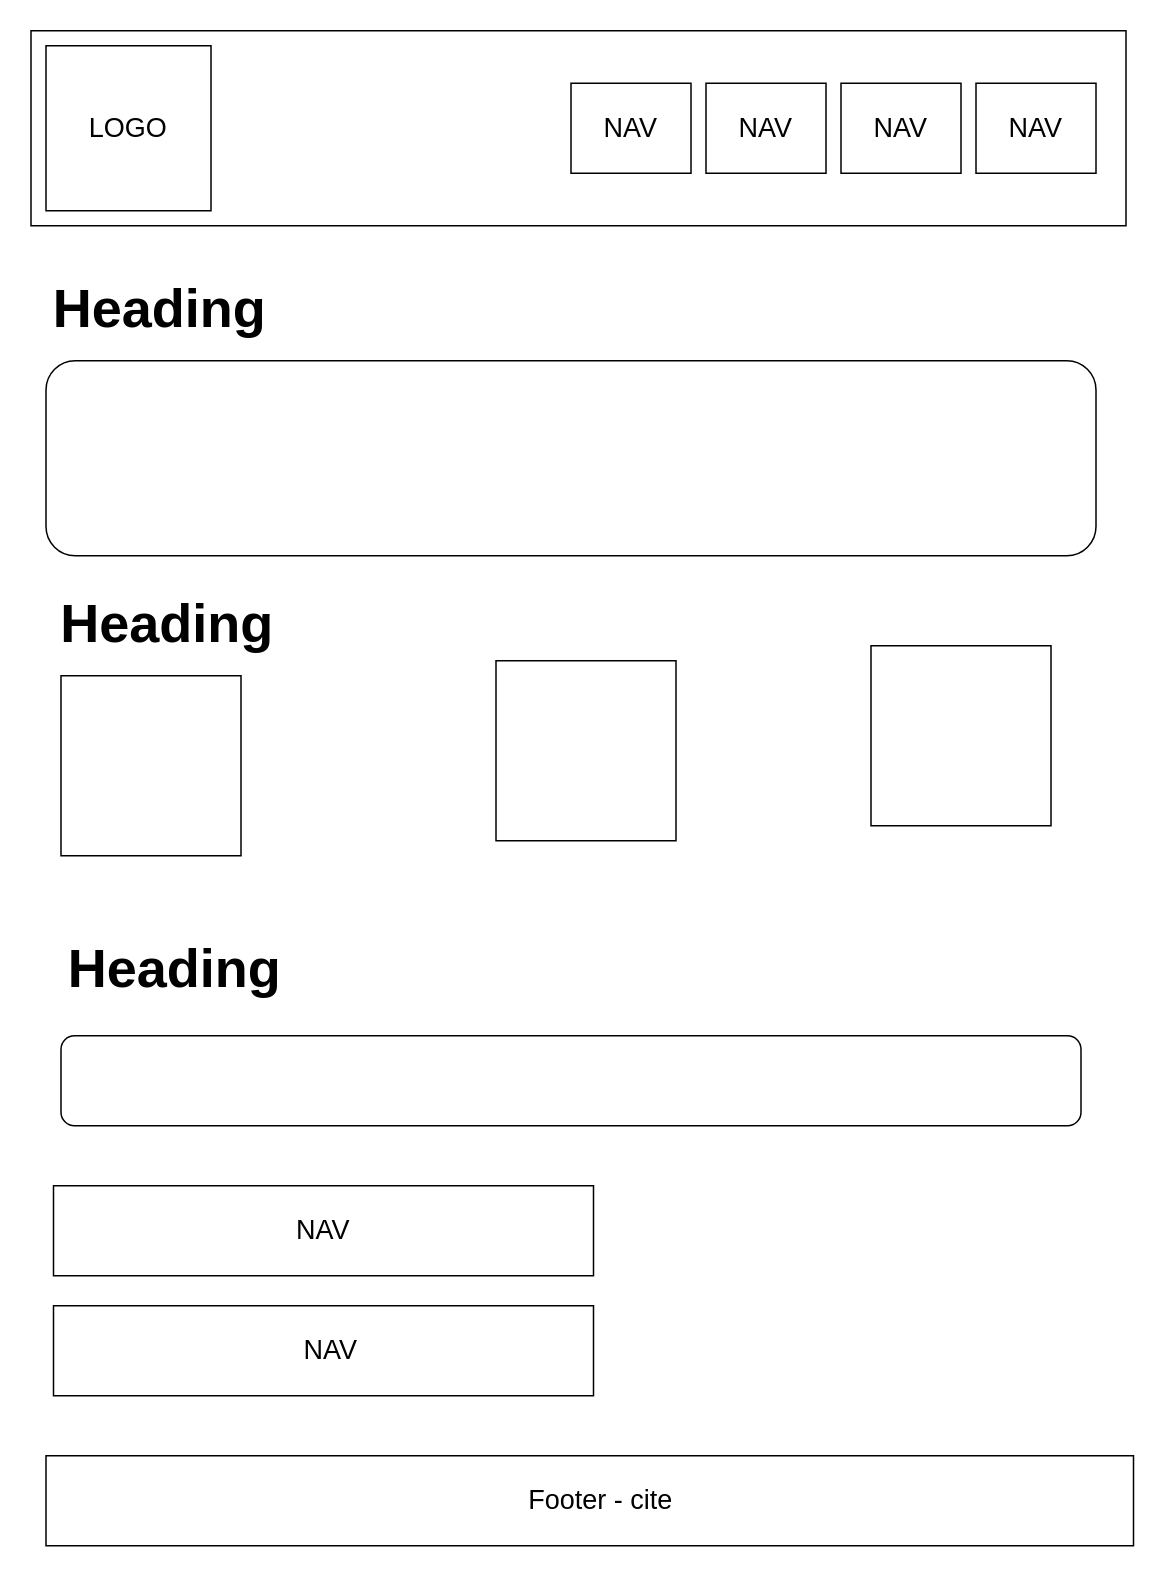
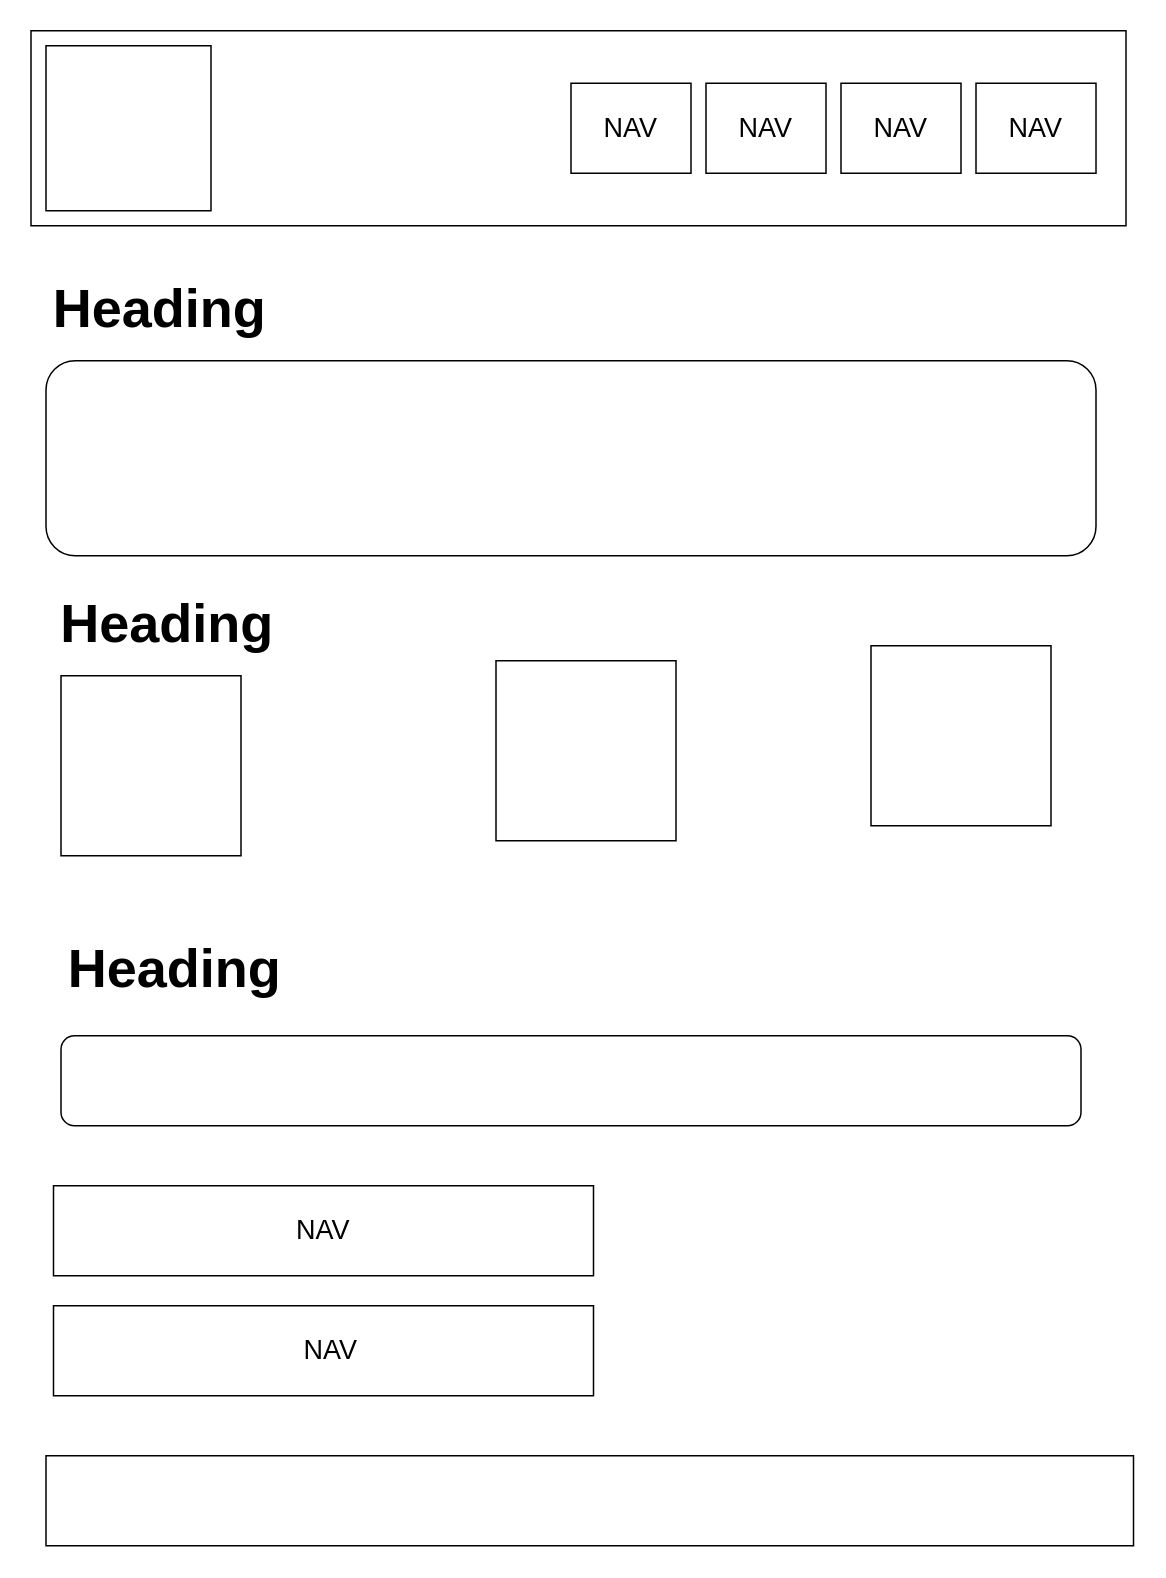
node "LOGO": removed
node "Footer - cite": removed
